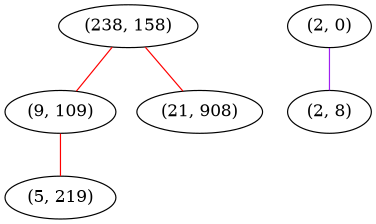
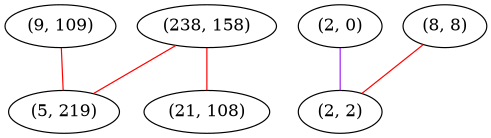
node "(8, 8)": added
edge "(238, 158)" -- "(9, 109)": now "(238, 158)" -- "(5, 219)"
node "(21, 908)": label "(21, 908)" -> "(21, 108)"
node "(2, 8)": label "(2, 8)" -> "(2, 2)"
